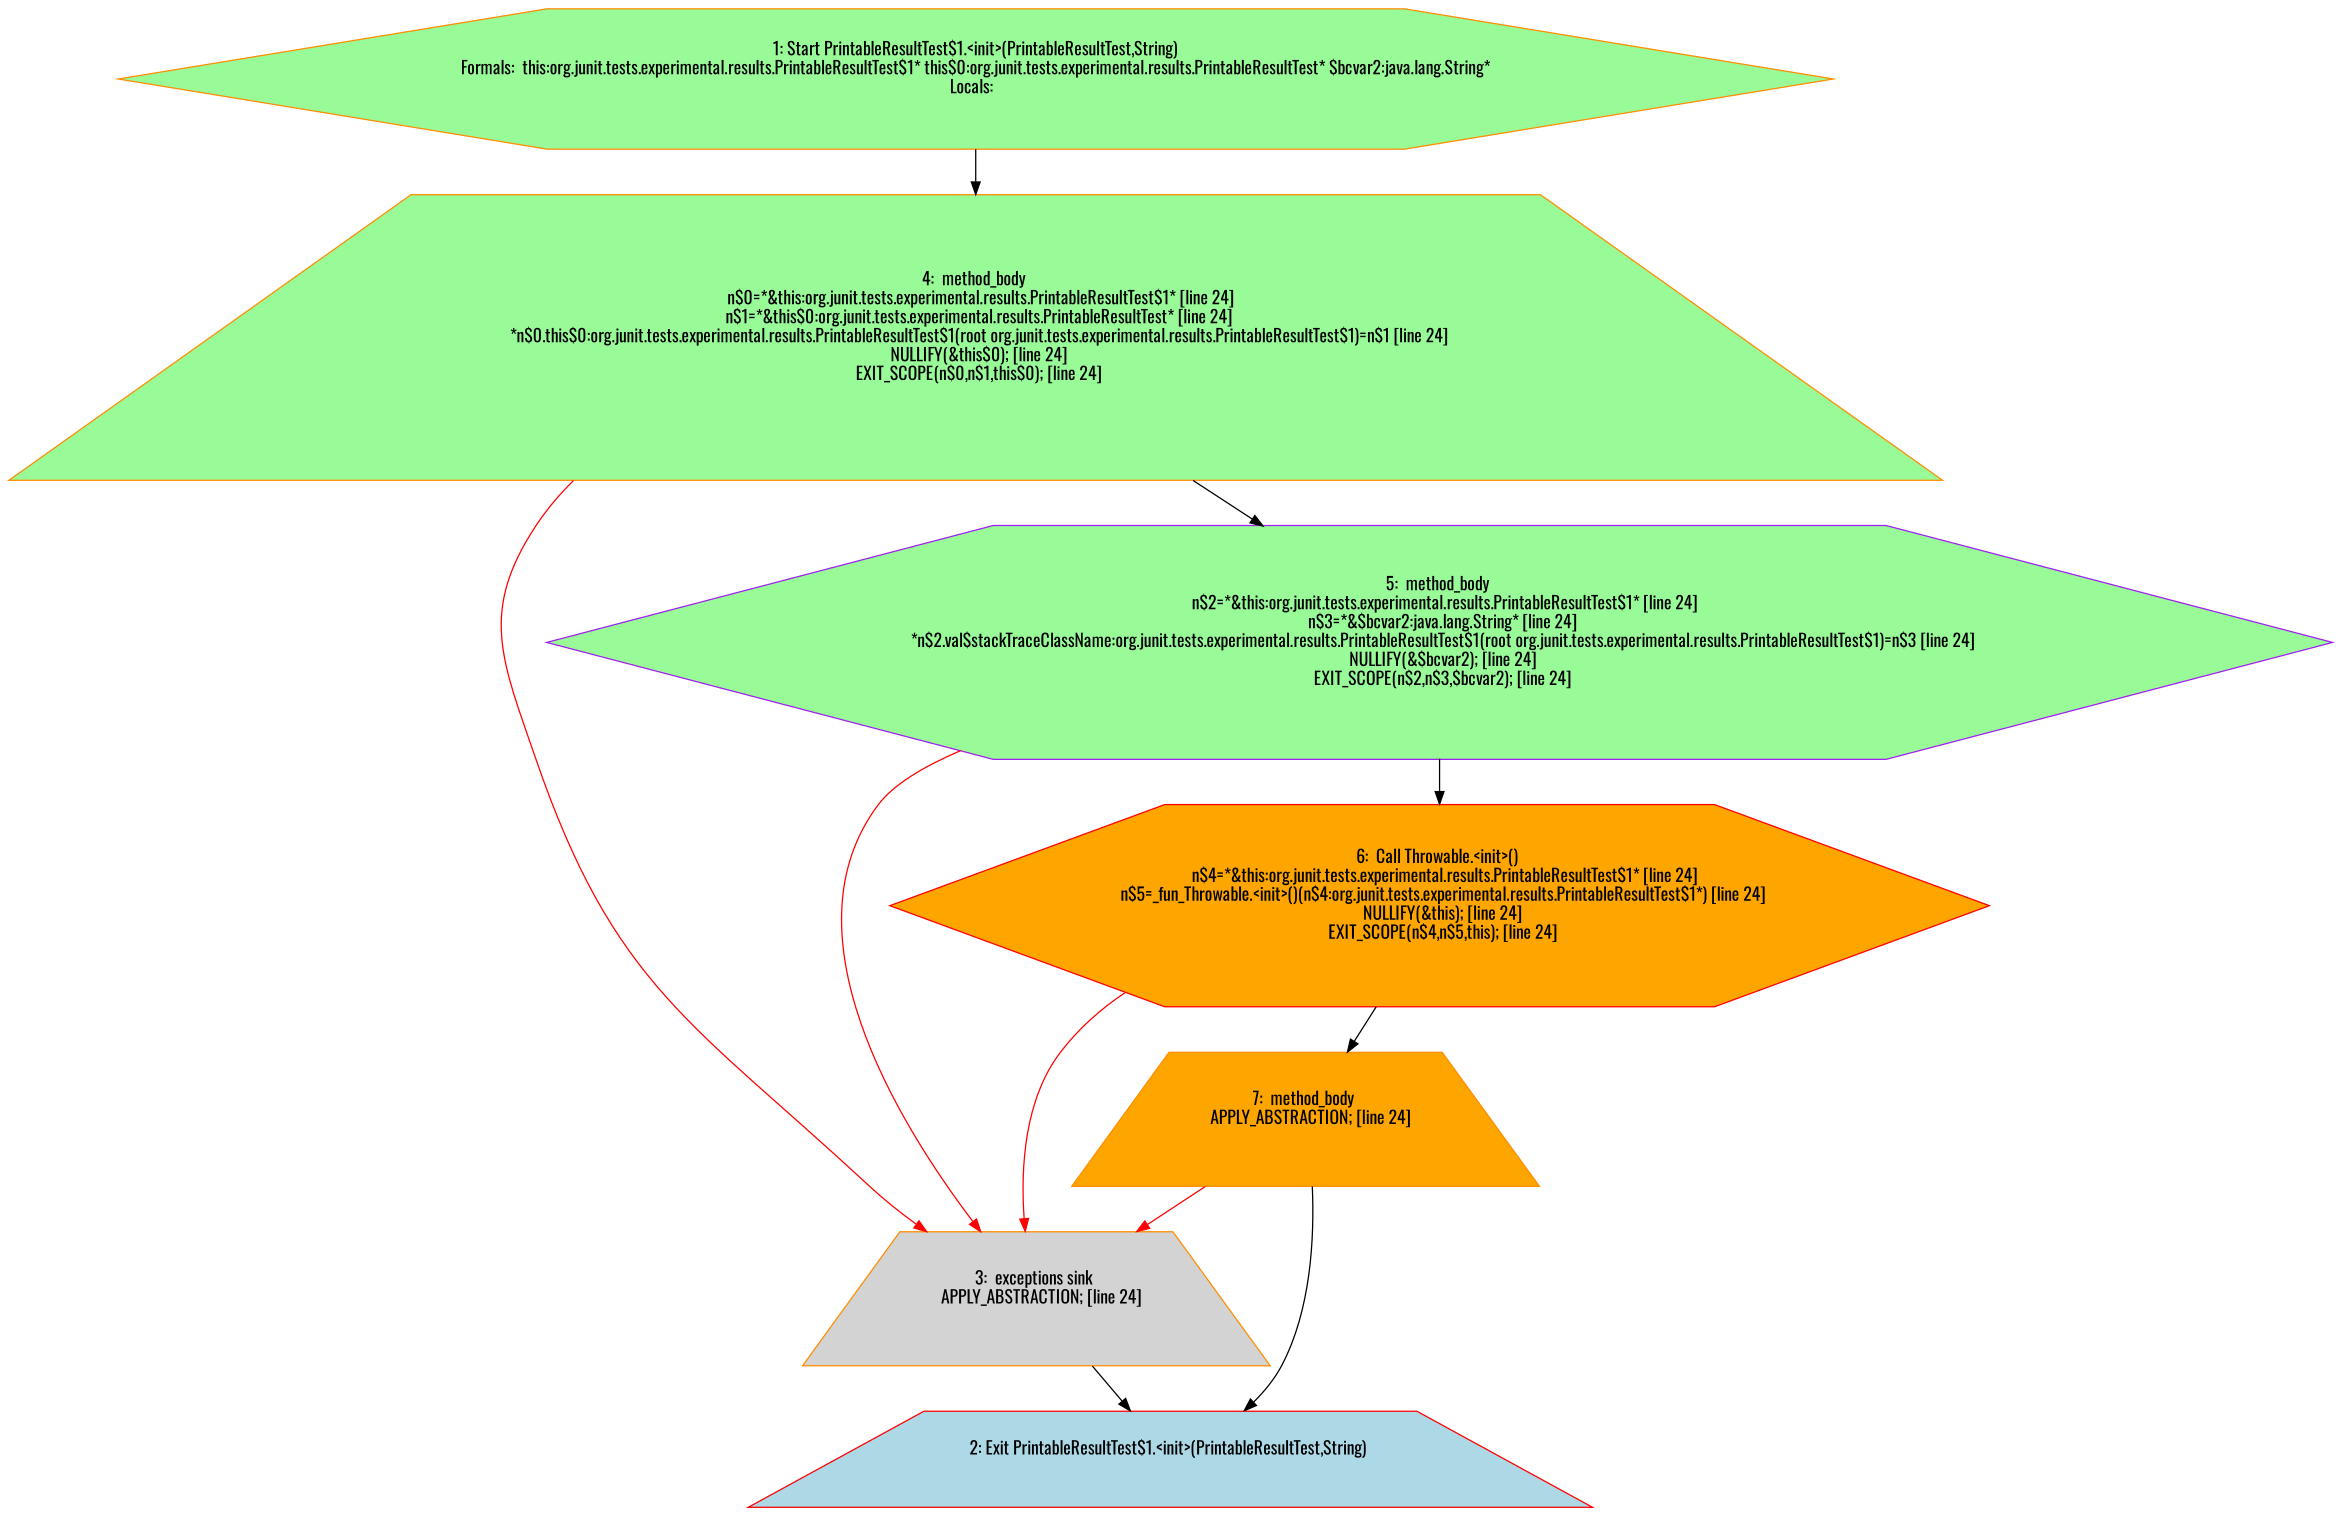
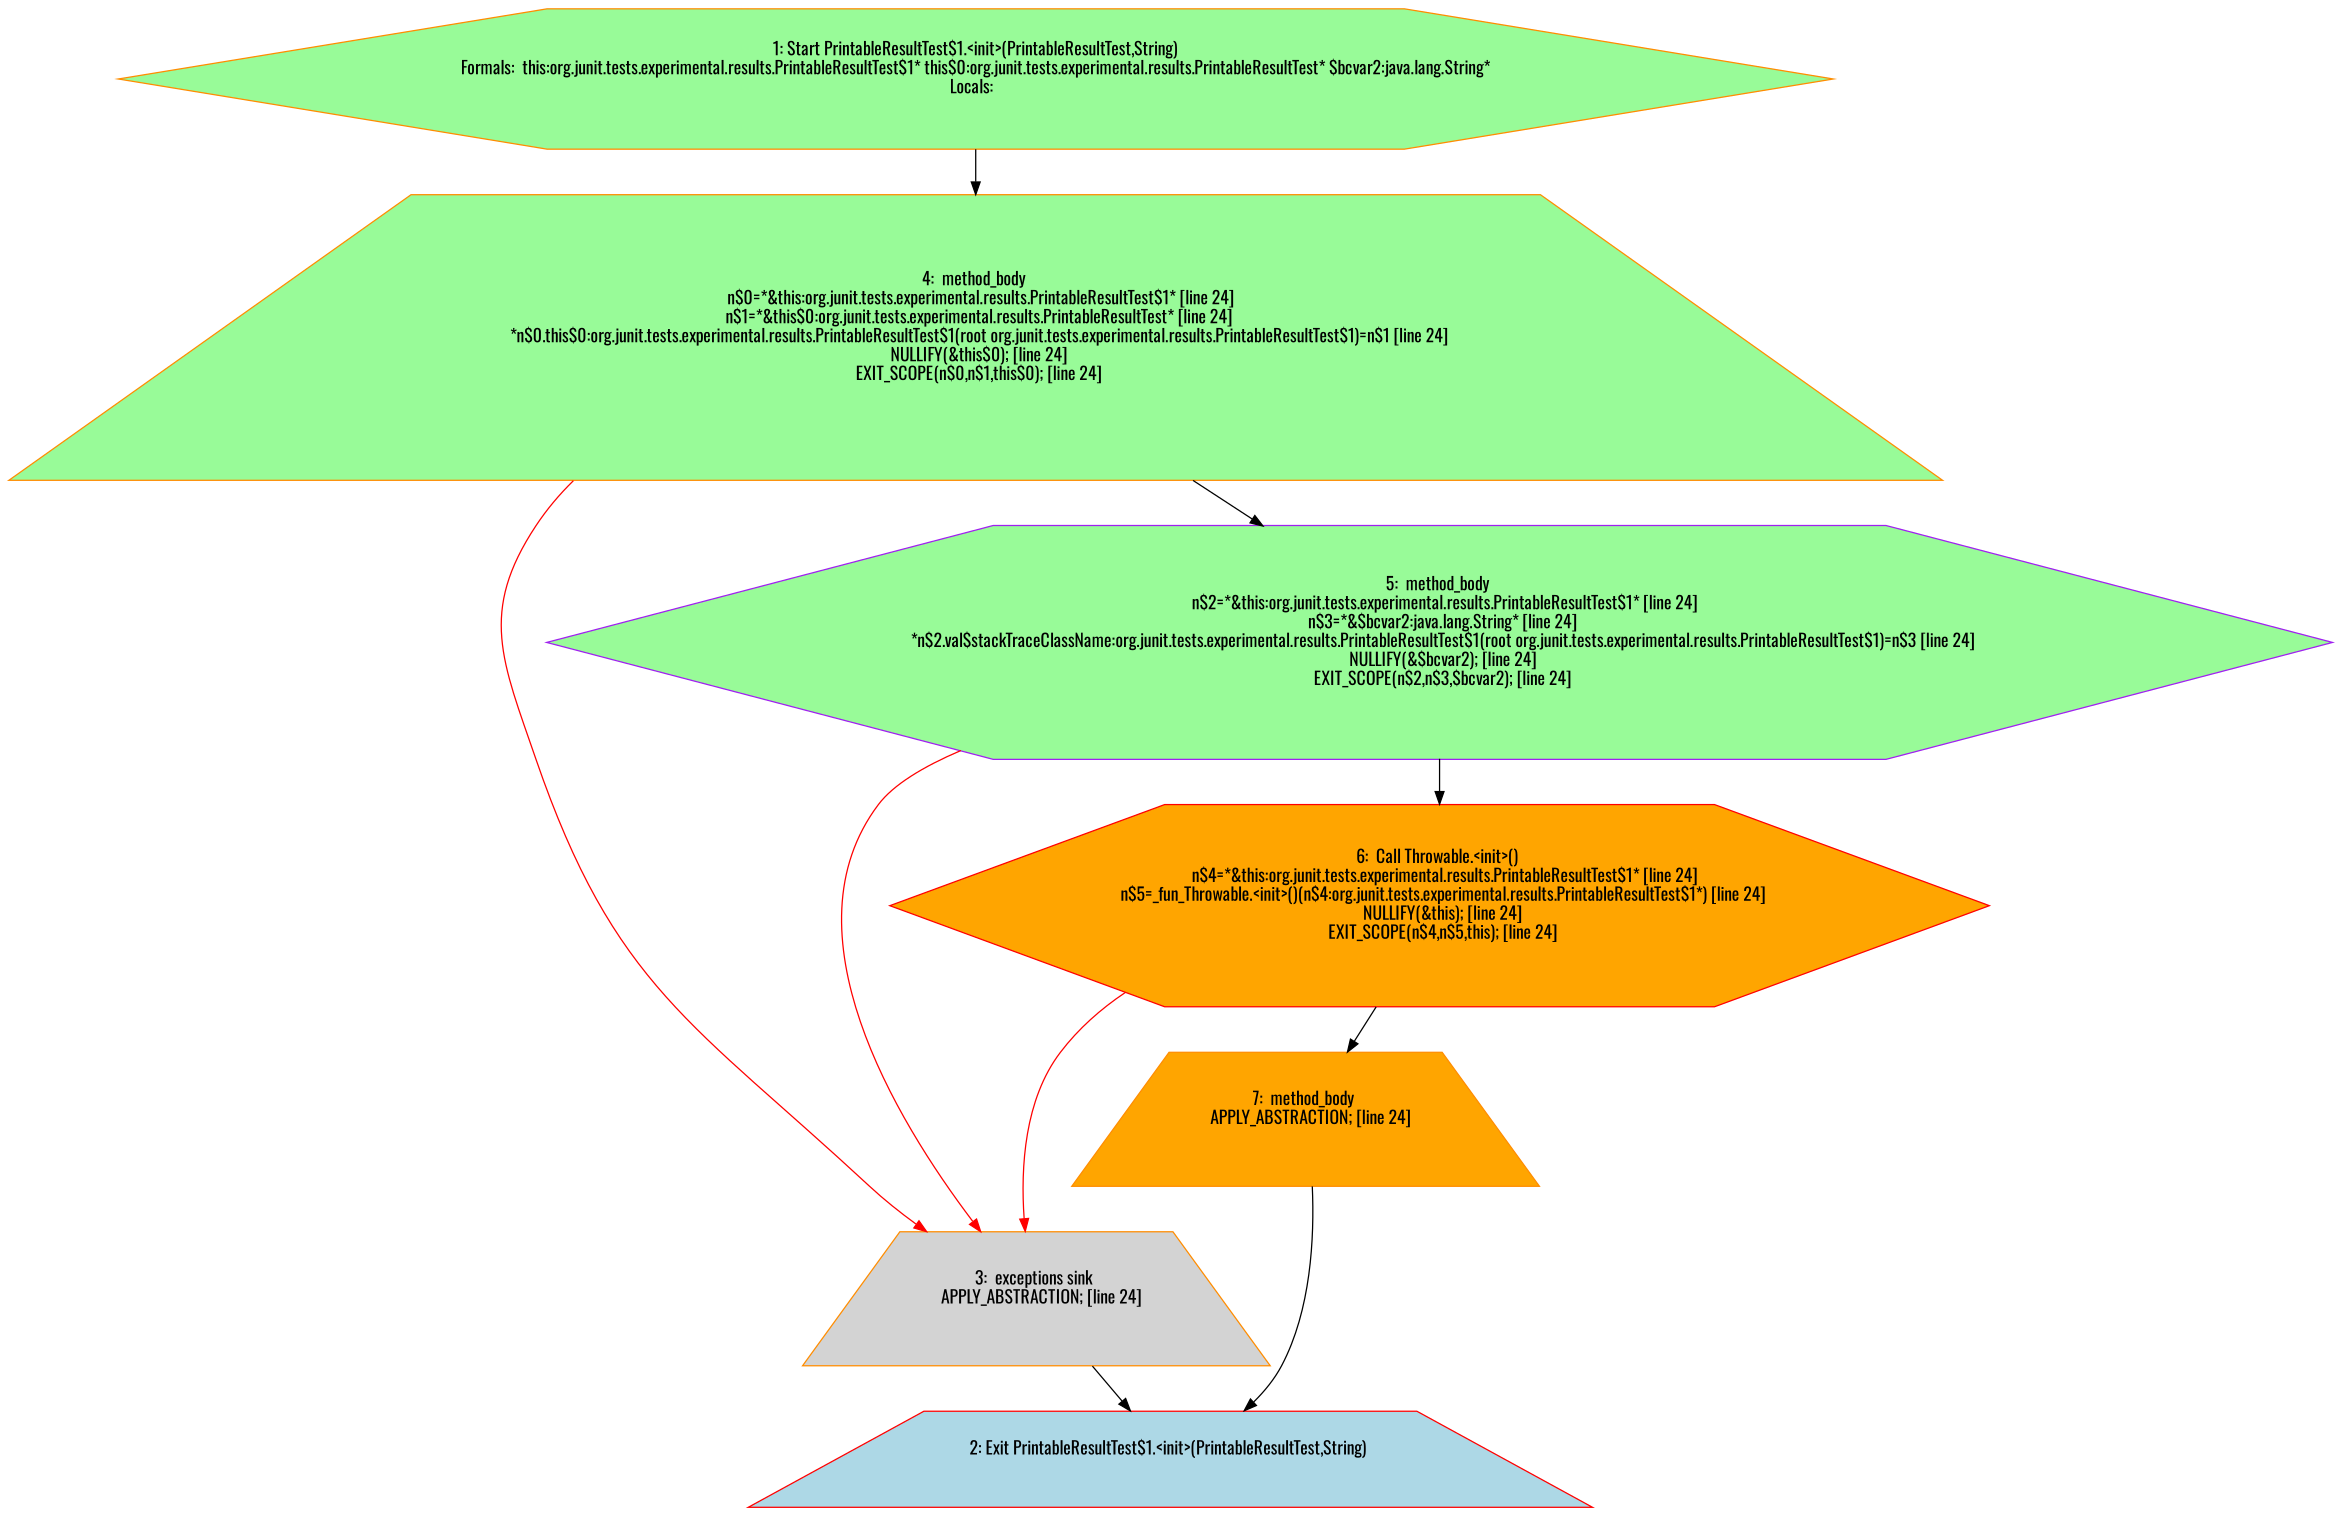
edge "7:  method_body APPLY_ABSTRACTION; [line 24]" -> "3:  exceptions sink APPLY_ABSTRACTION; [line 24]": removed
